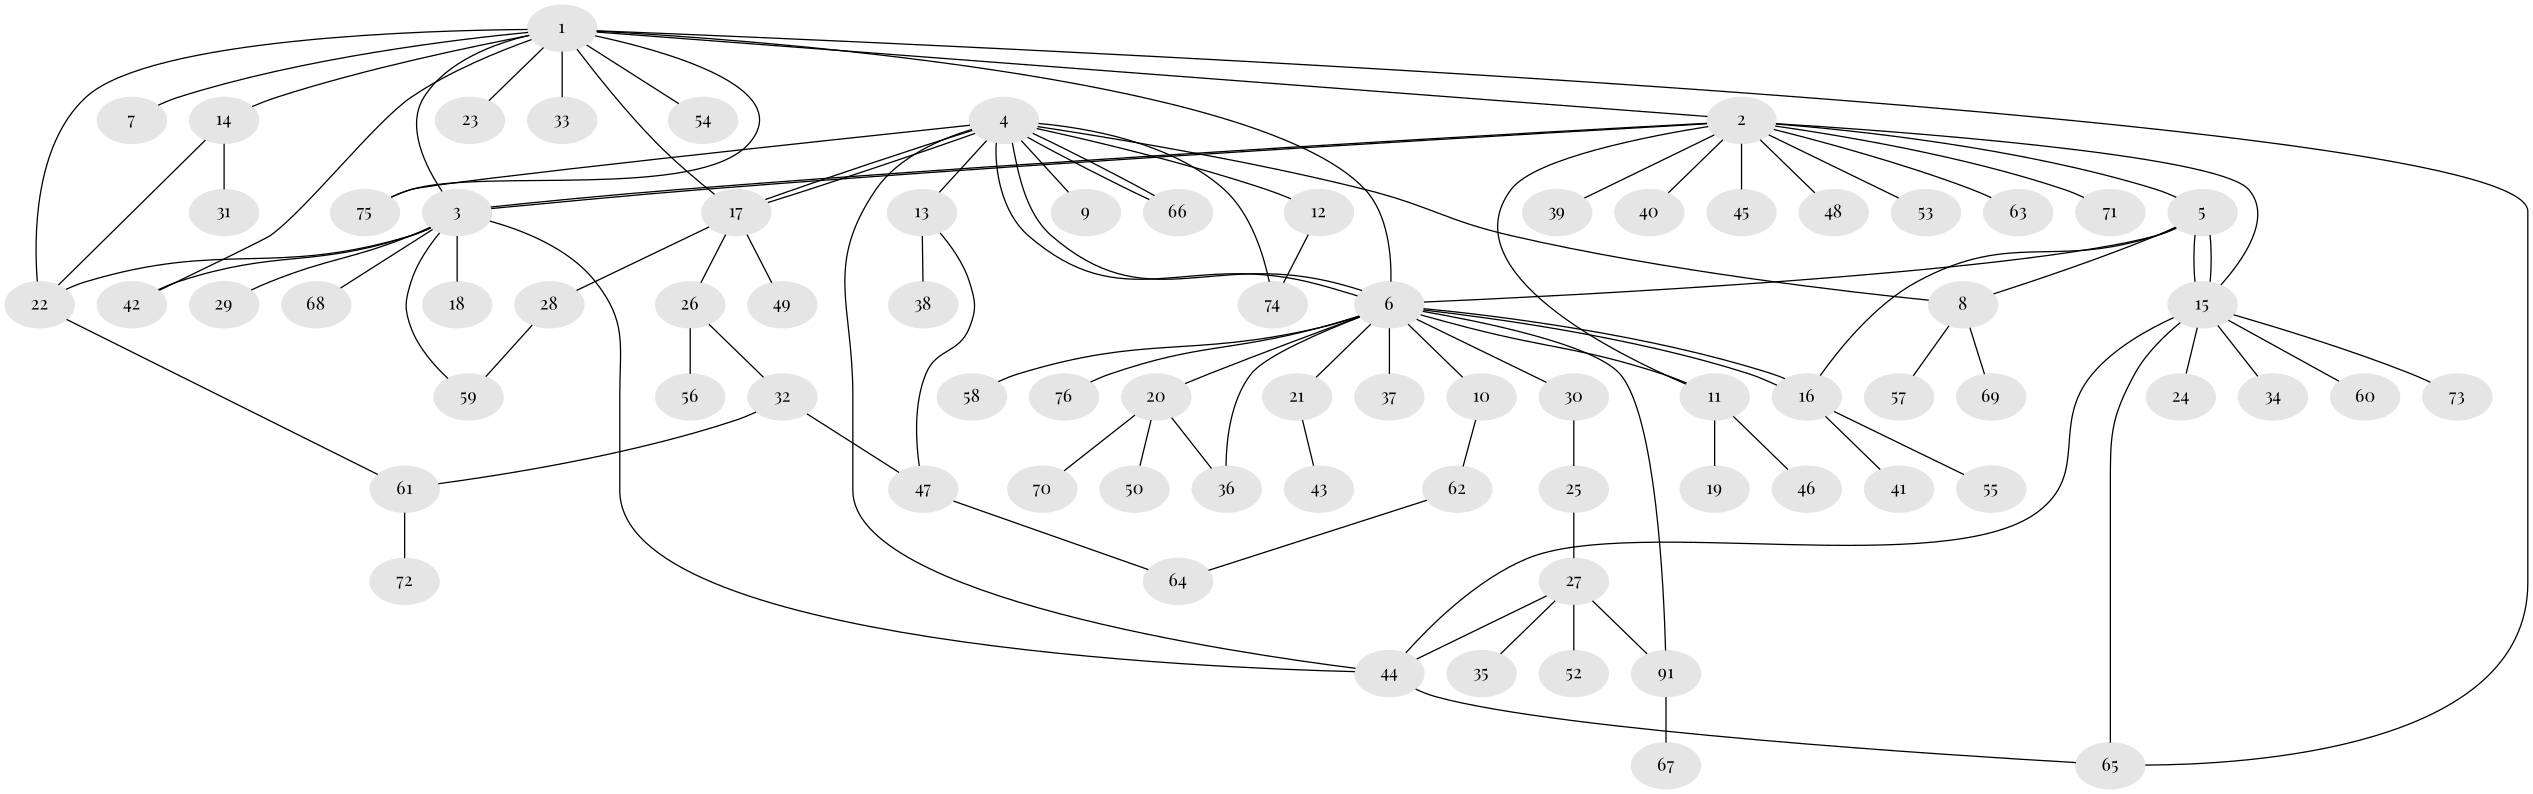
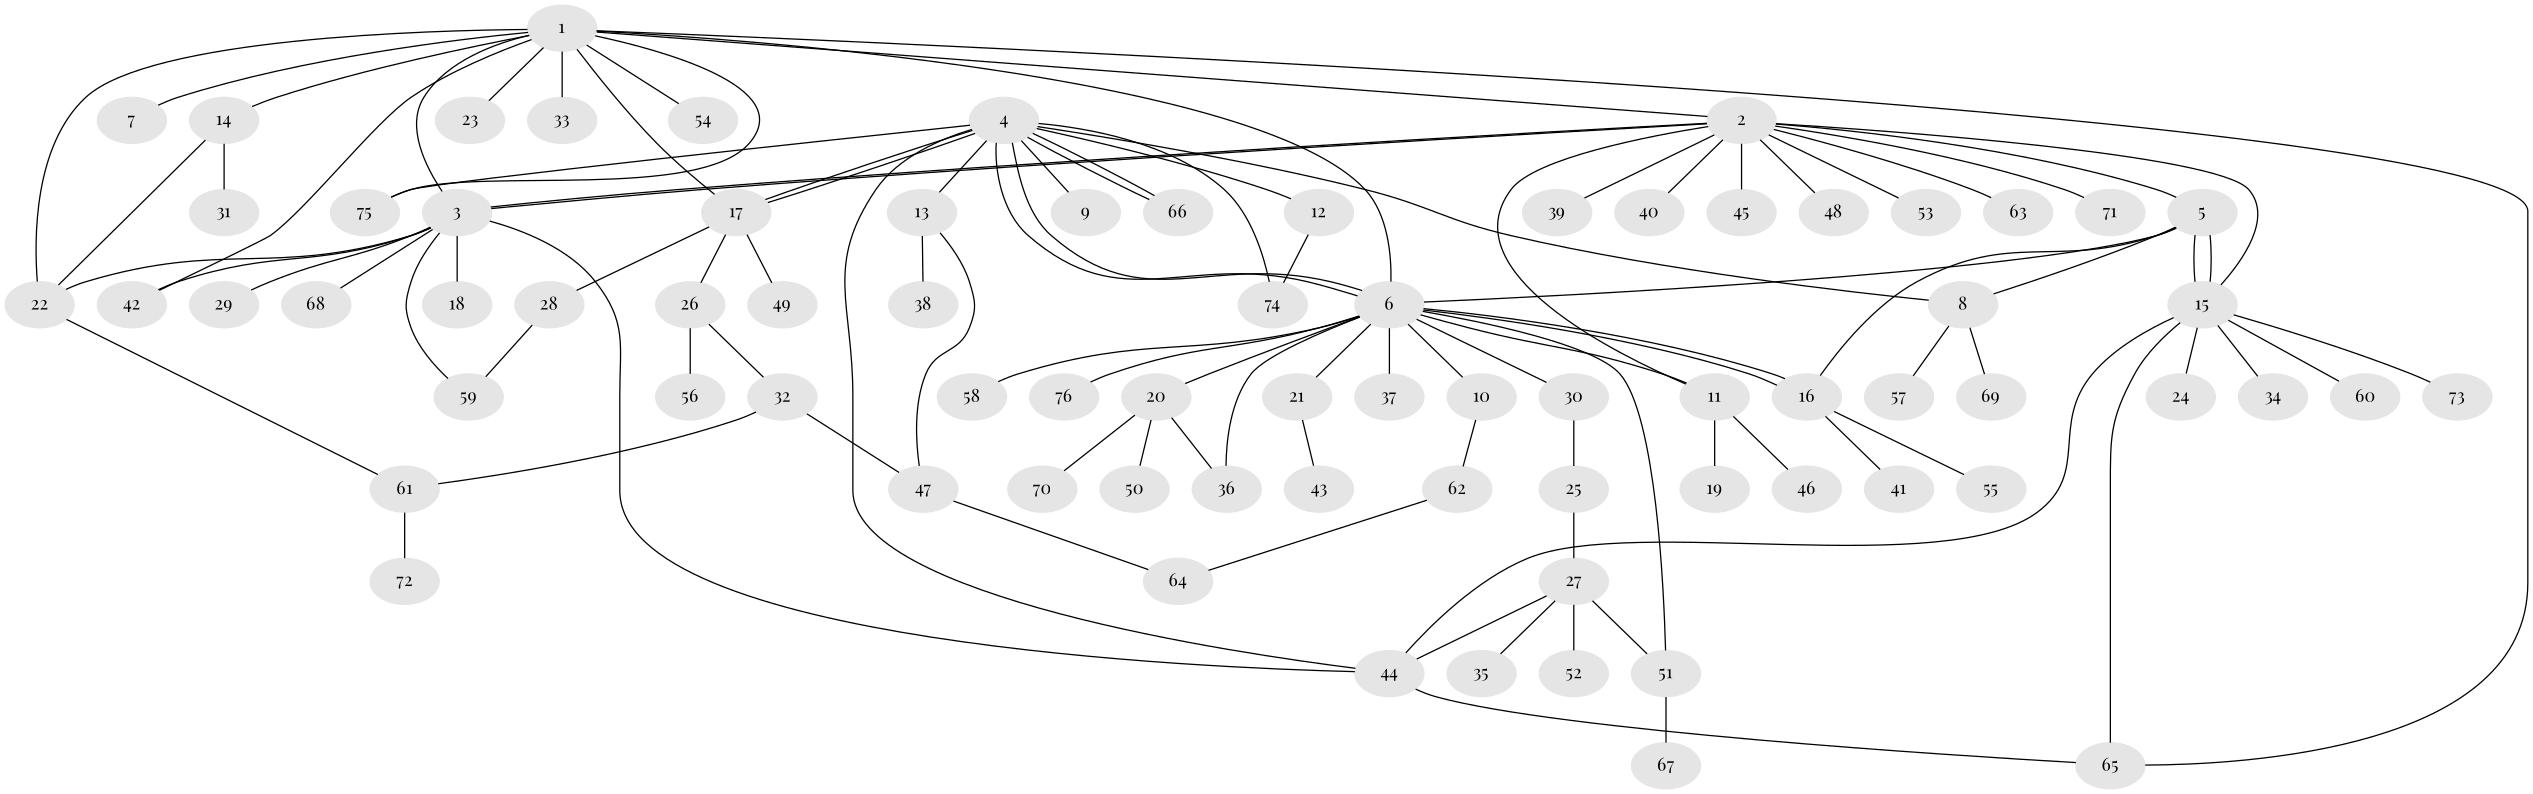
node "91": label "91" -> "51"
